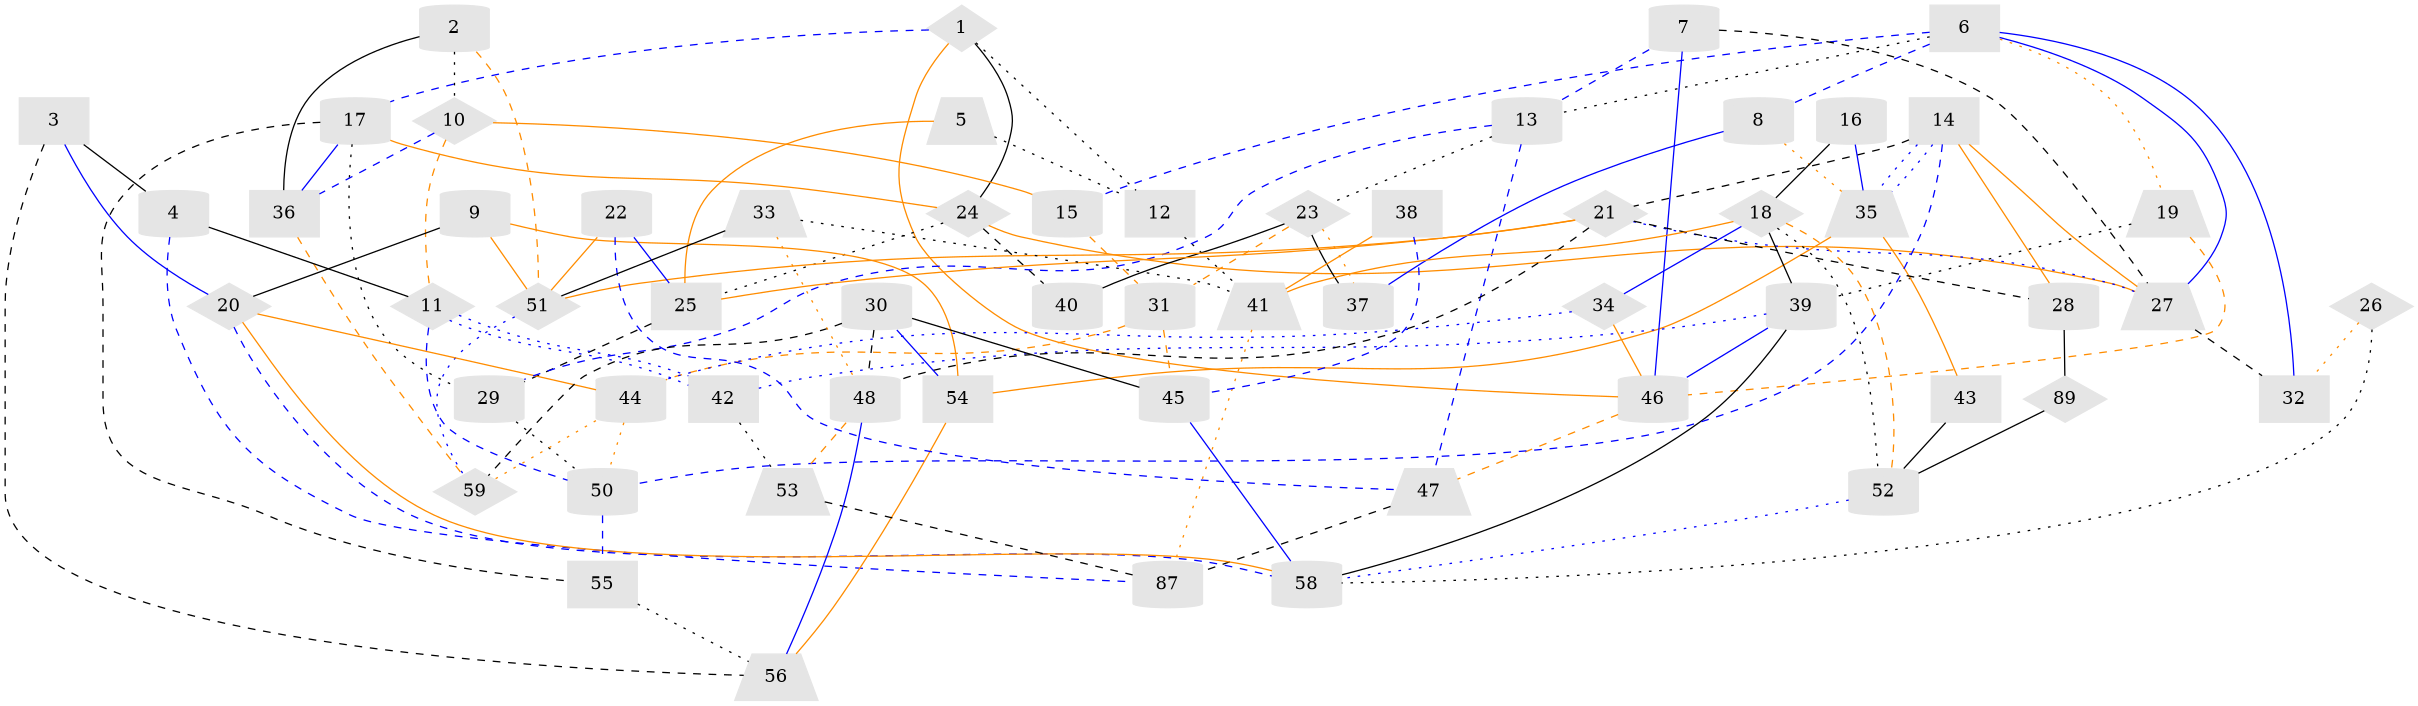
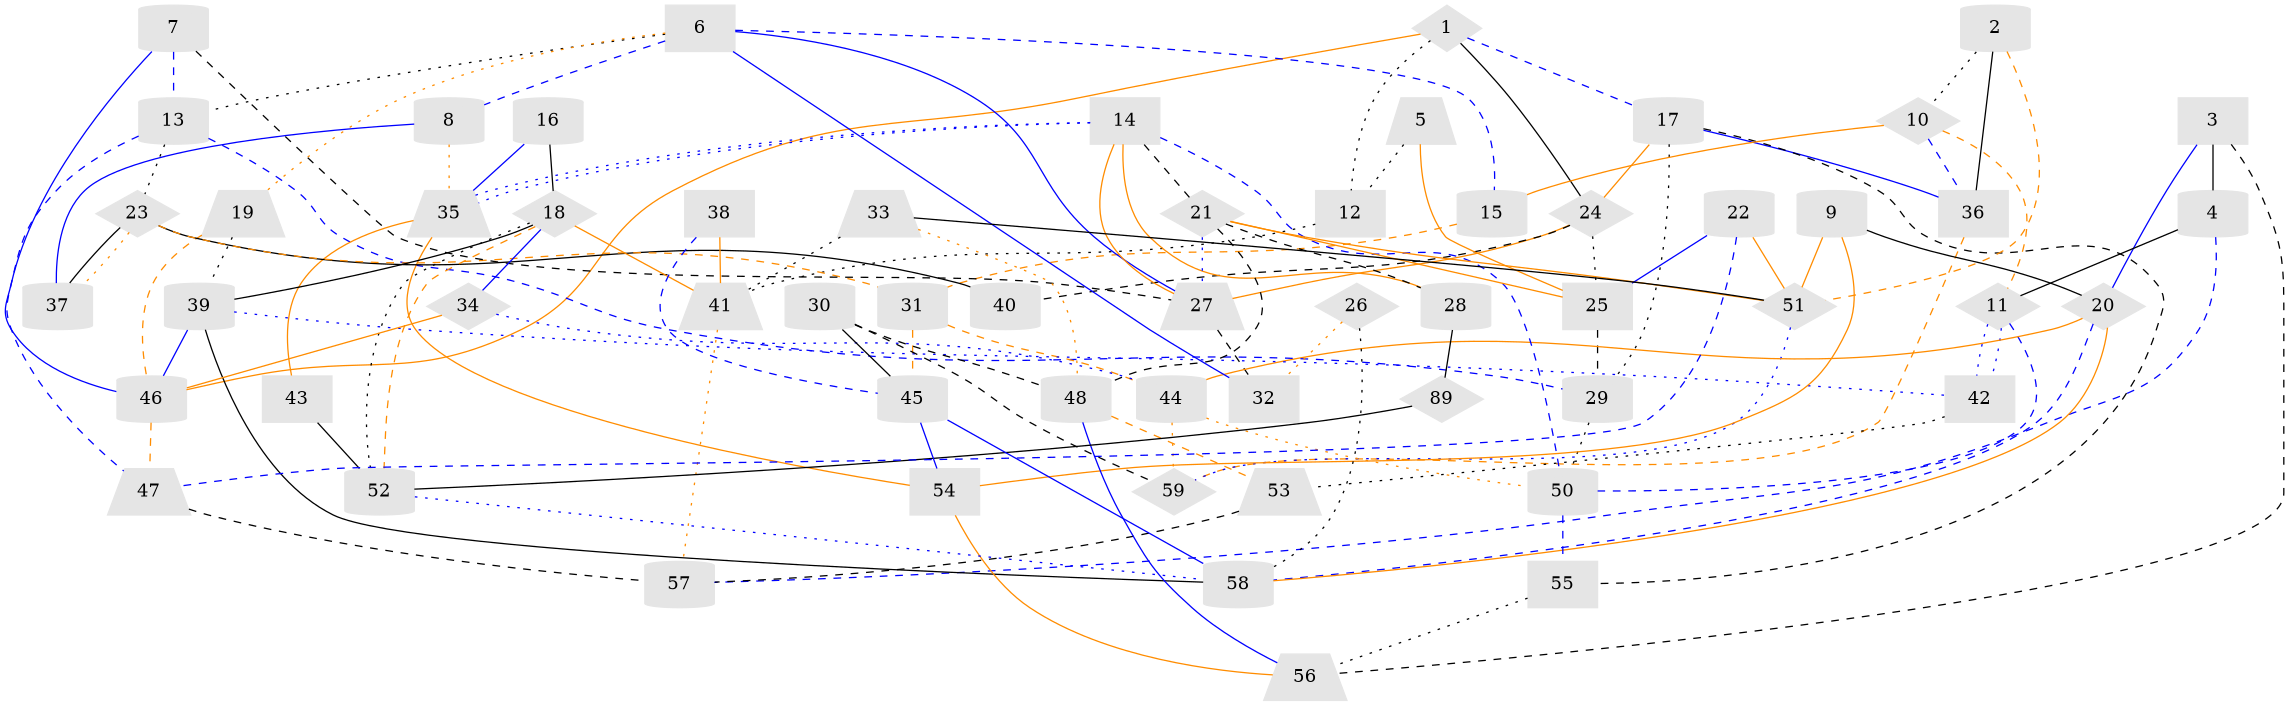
edge "30" -- "54": now "45" -- "54"
node "87": label "87" -> "57"
